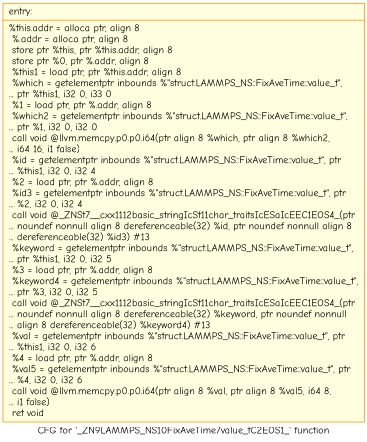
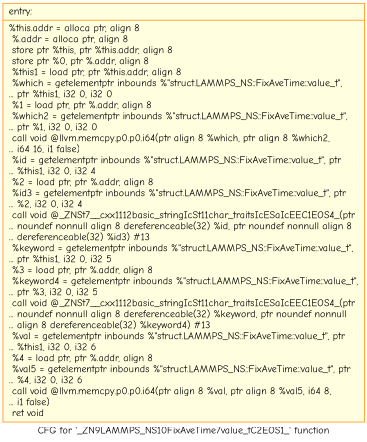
node "entry:": text "... ptr %this1, i32 0, i33 0" -> "... ptr %this1, i32 0, i32 0"
